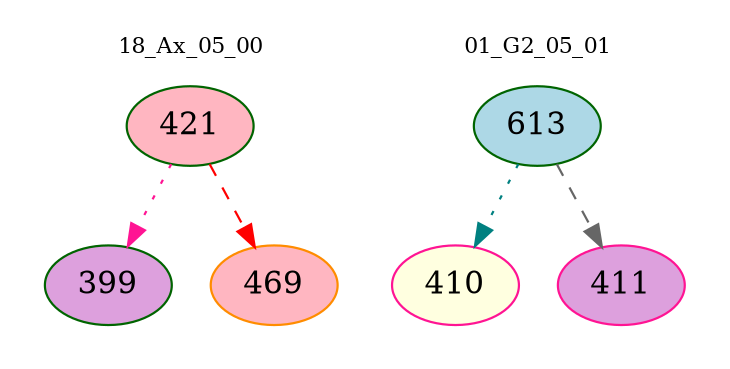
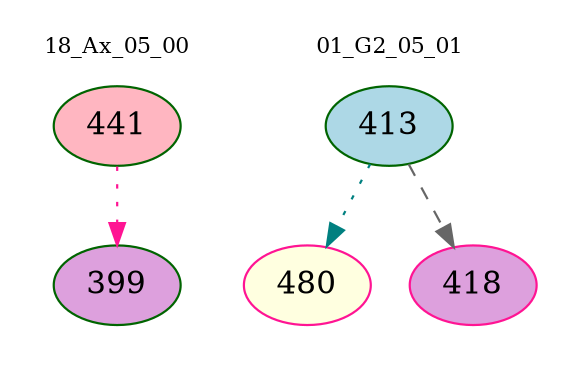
node "421": label "421" -> "441"
node "613": label "613" -> "413"
node "469": removed
node "410": label "410" -> "480"
node "411": label "411" -> "418"
